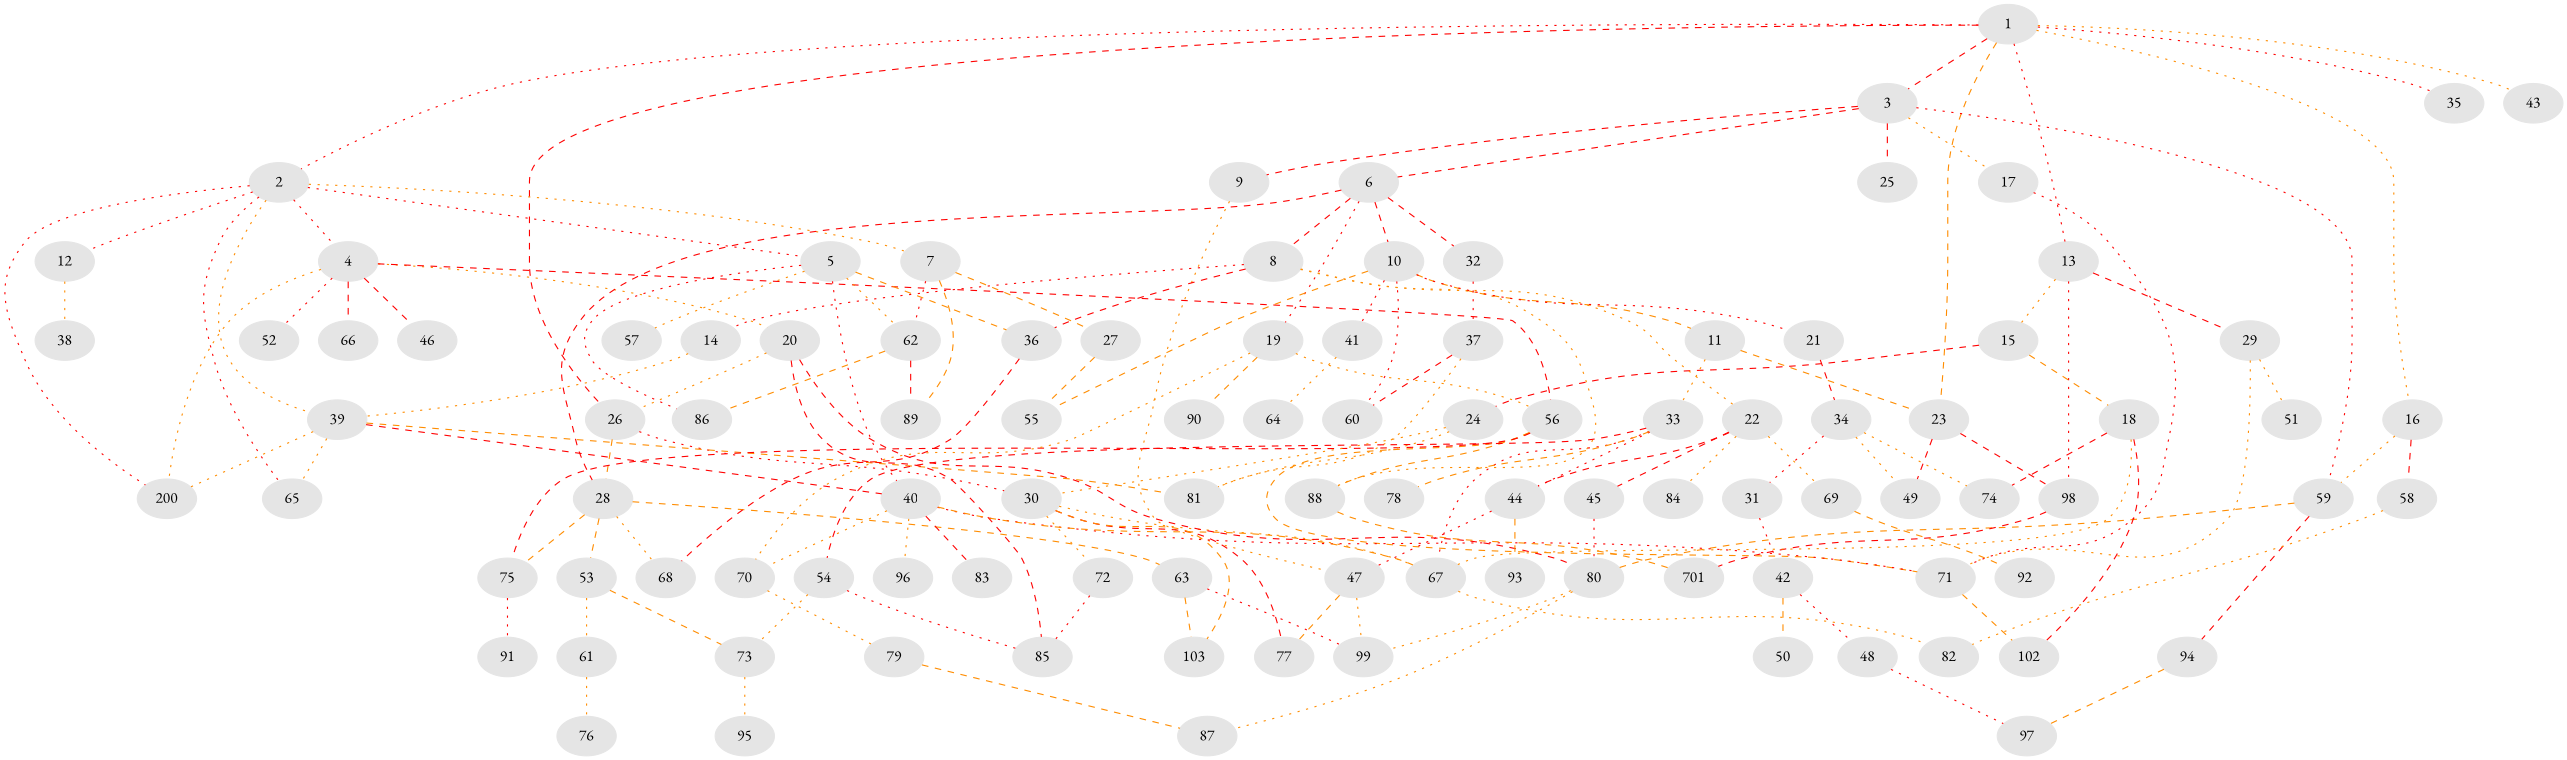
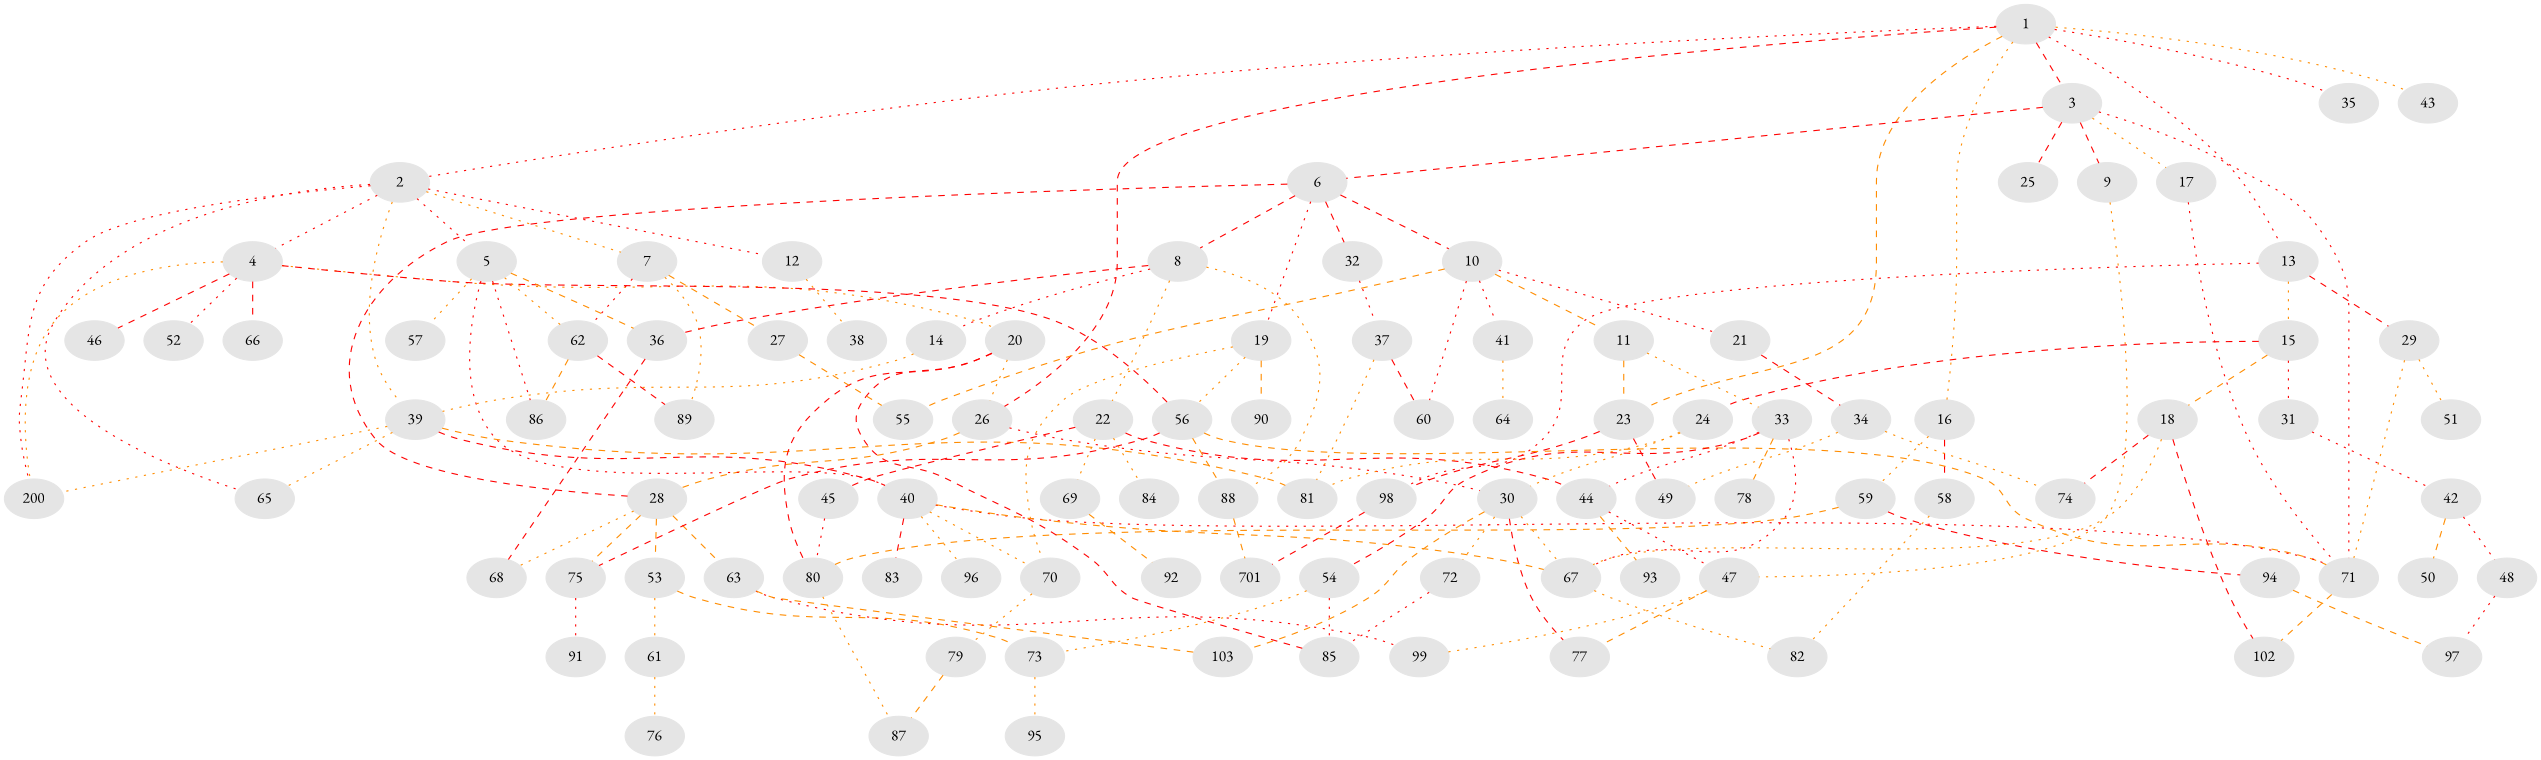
edge "3" -- "59": now "3" -- "71"
edge "7" -- "89": style dashed -> dotted
edge "34" -- "31": now "15" -- "31"
edge "80" -- "99": removed
